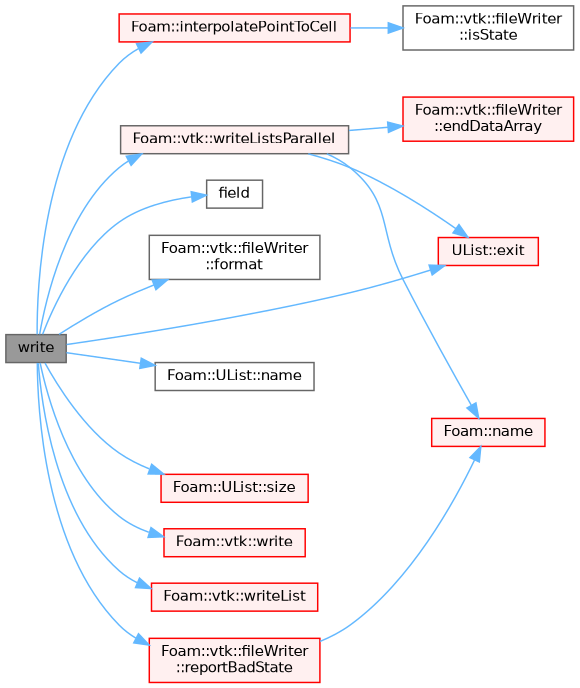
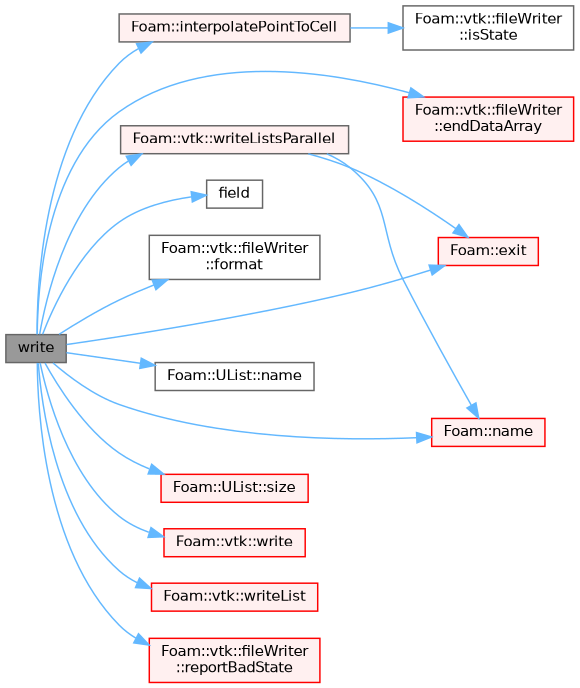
node "Foam::interpolatePointToCell": color red -> grey40
edge "Foam::vtk::writeListsParallel" -> "Foam::vtk::fileWriter ::endDataArray": now "write" -> "Foam::vtk::fileWriter ::endDataArray"
node "UList::exit": label "UList::exit" -> "Foam::exit"
edge "Foam::vtk::fileWriter ::reportBadState" -> "Foam::name": now "write" -> "Foam::name"
